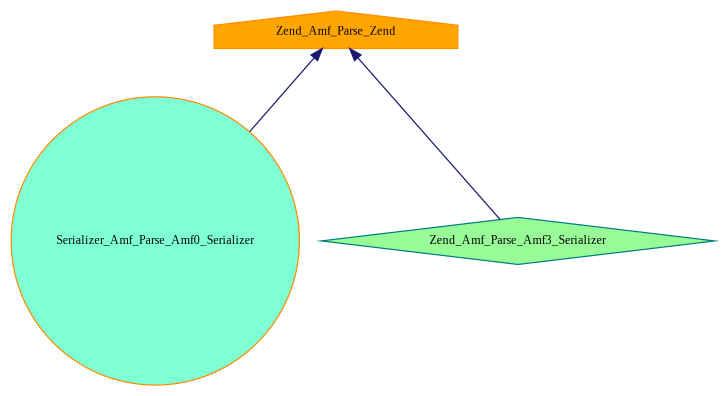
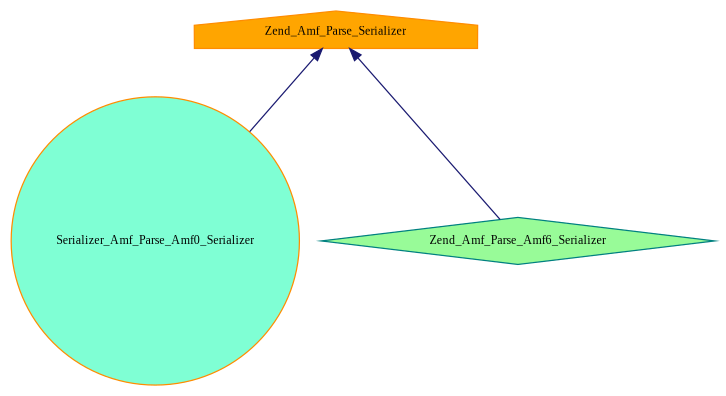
node "Zend_Amf_Parse_Zend": label "Zend_Amf_Parse_Zend" -> "Zend_Amf_Parse_Serializer"
node "Zend_Amf_Parse_Amf3_Serializer": label "Zend_Amf_Parse_Amf3_Serializer" -> "Zend_Amf_Parse_Amf6_Serializer"
